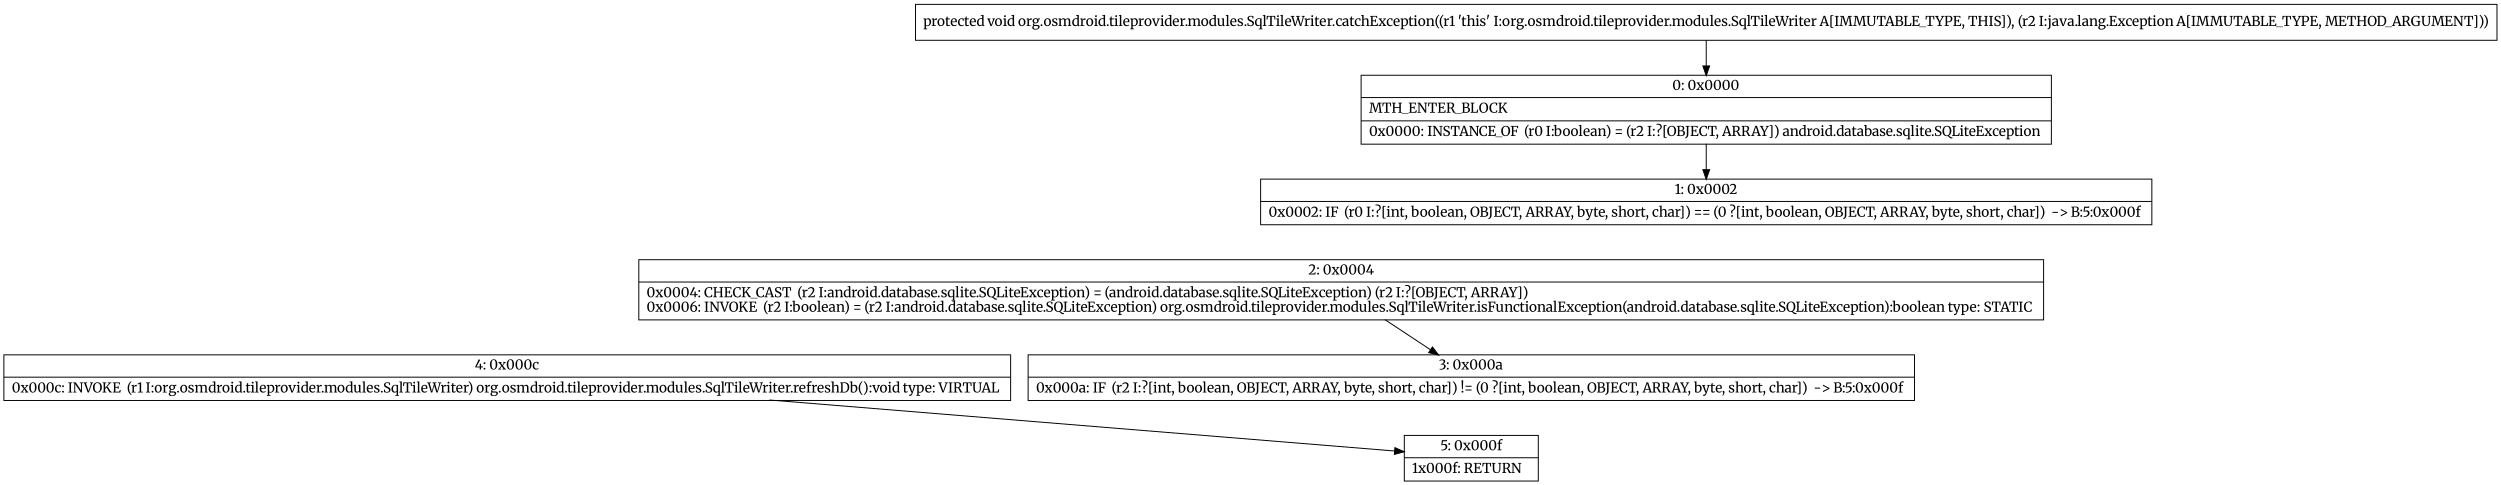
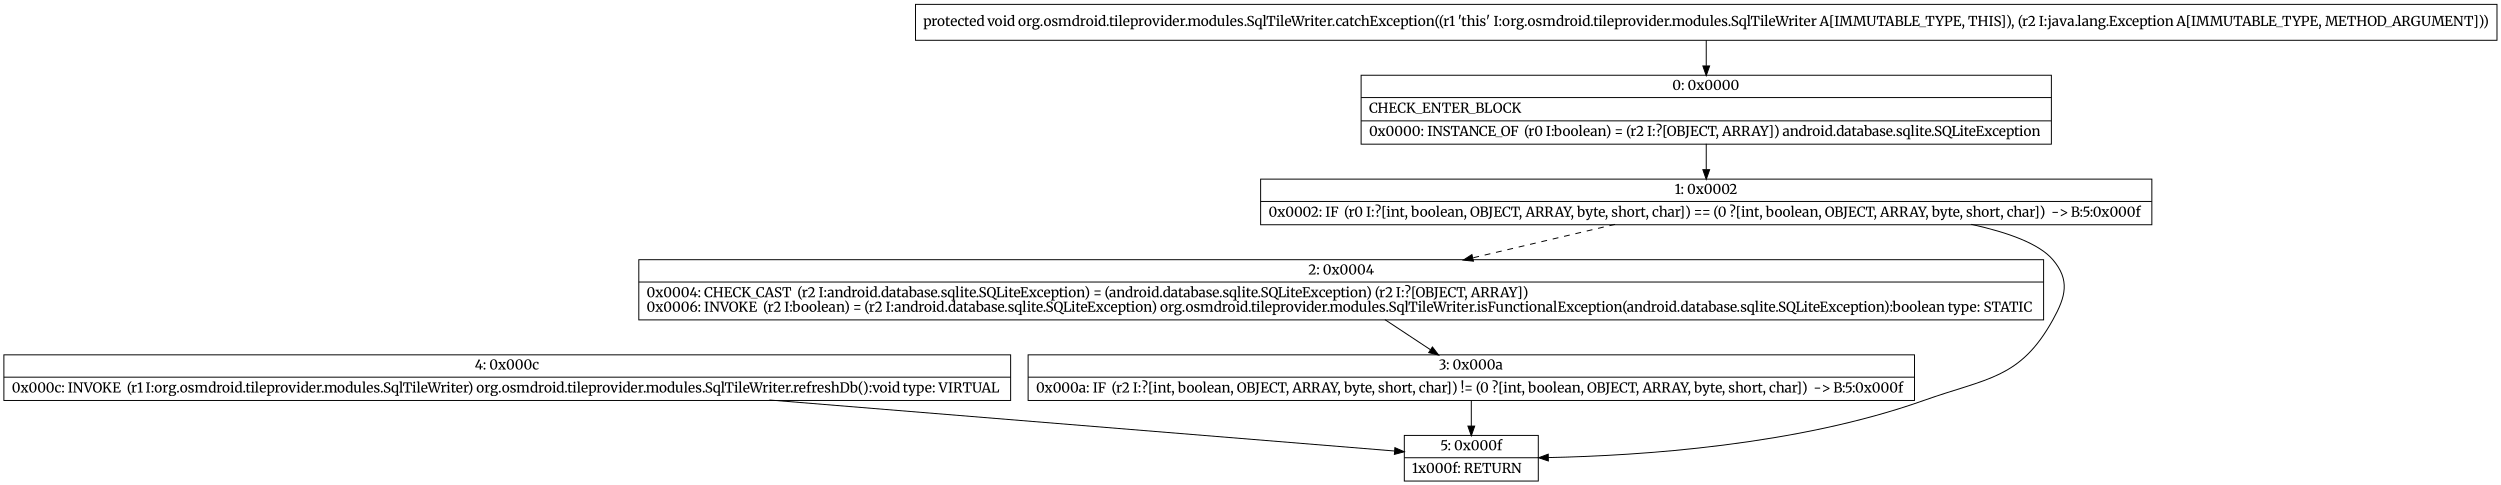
node "0: 0x0000": text "MTH_ENTER_BLOCK" -> "CHECK_ENTER_BLOCK"
edge "1: 0x0002" -> "2: 0x0004": added
edge "1: 0x0002" -> "5: 0x000f": added
edge "3: 0x000a" -> "5: 0x000f": added
